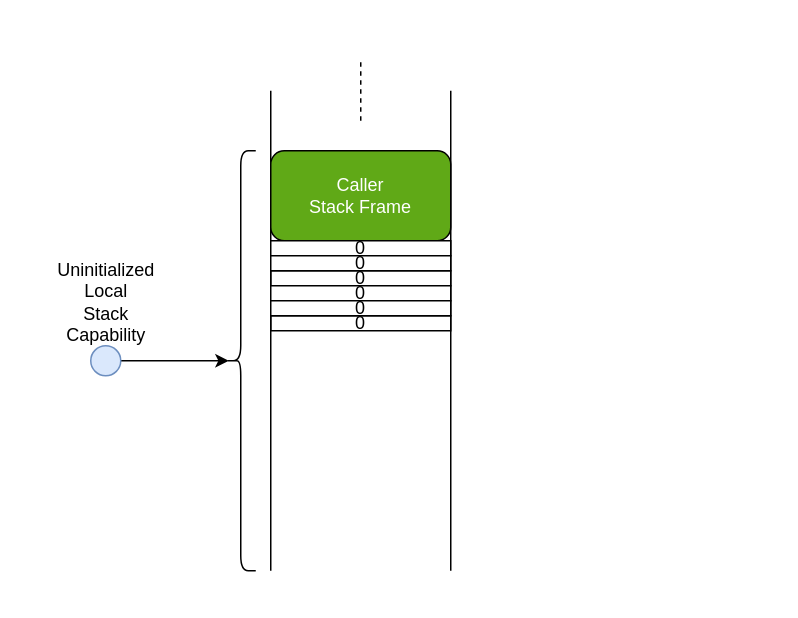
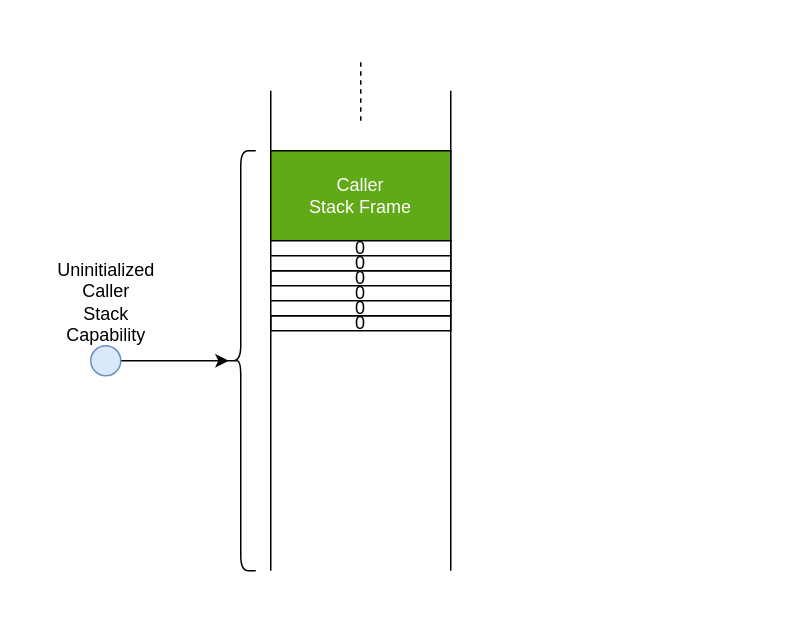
node "Caller Stack Frame": shape rounded rectangle -> rectangle
node "Uninitialized Local Stack Capability": label "Uninitialized Local Stack Capability" -> "Uninitialized Caller Stack Capability"
